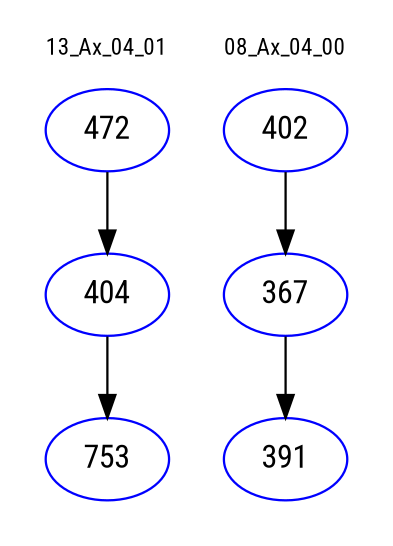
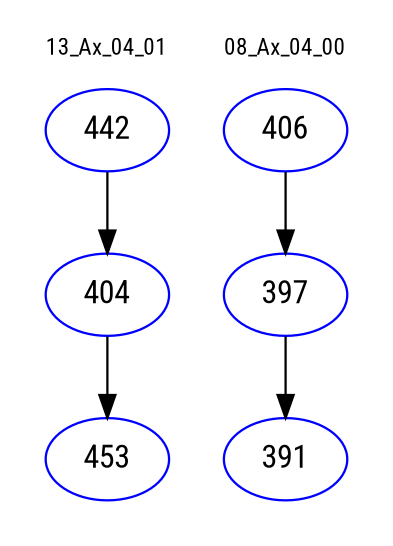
node "472": label "472" -> "442"
node "402": label "402" -> "406"
node "367": label "367" -> "397"
node "753": label "753" -> "453"
